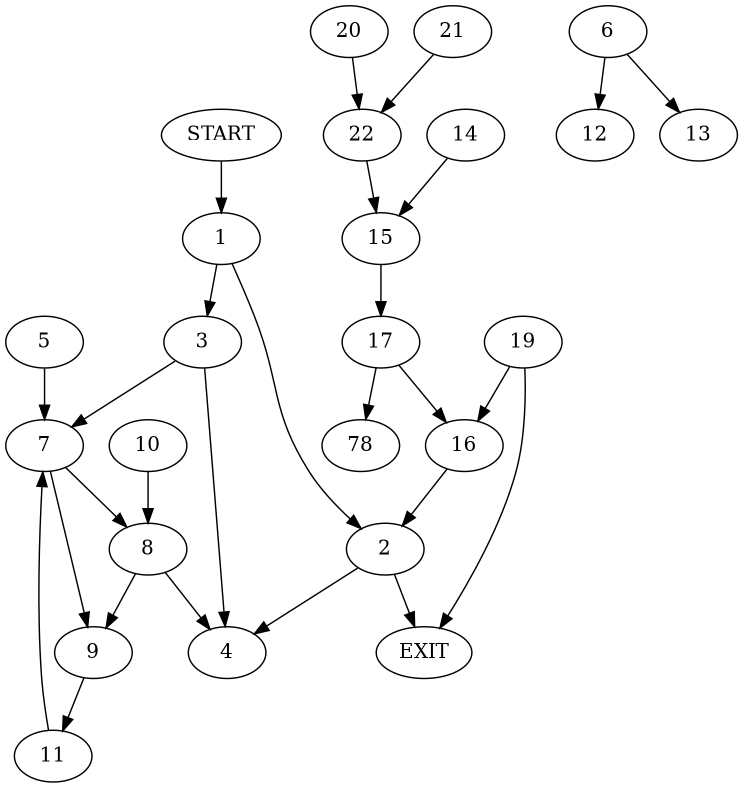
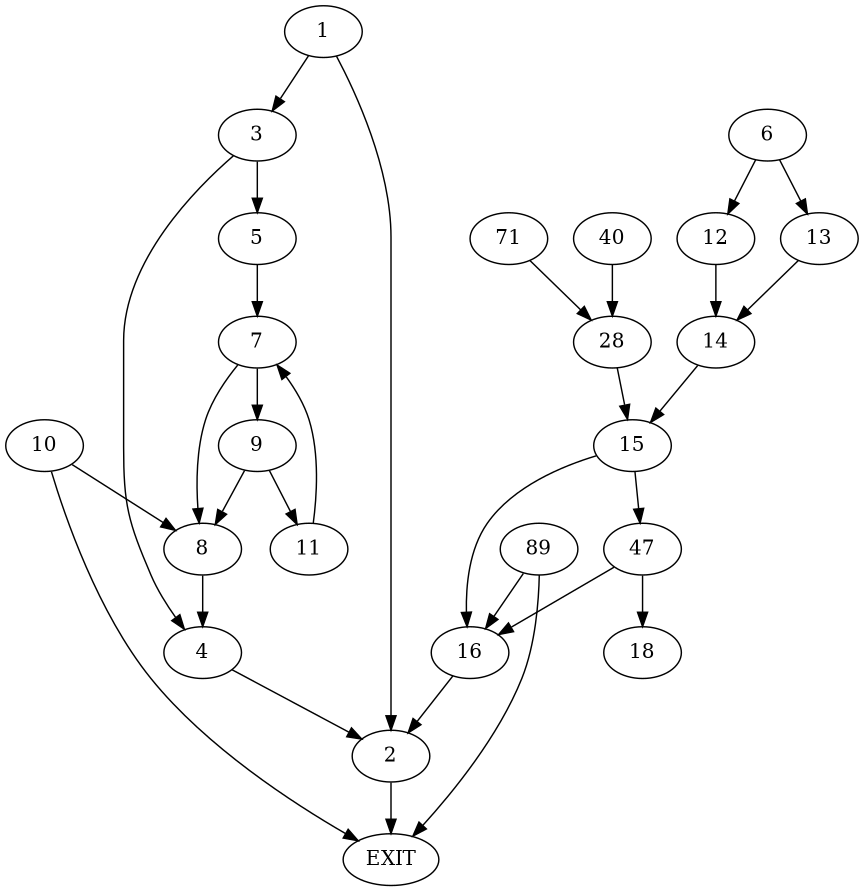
node "20": label "20" -> "40"
node "21": label "21" -> "71"
node "START": removed
node "22": label "22" -> "28"
edge "12" -> "14": added
edge "13" -> "14": added
node "17": label "17" -> "47"
node "19": label "19" -> "89"
edge "3" -> "7": now "3" -> "5"
node "78": label "78" -> "18"
edge "15" -> "16": added
edge "8" -> "9": reversed
edge "2" -> "4": reversed
edge "10" -> "EXIT": added
